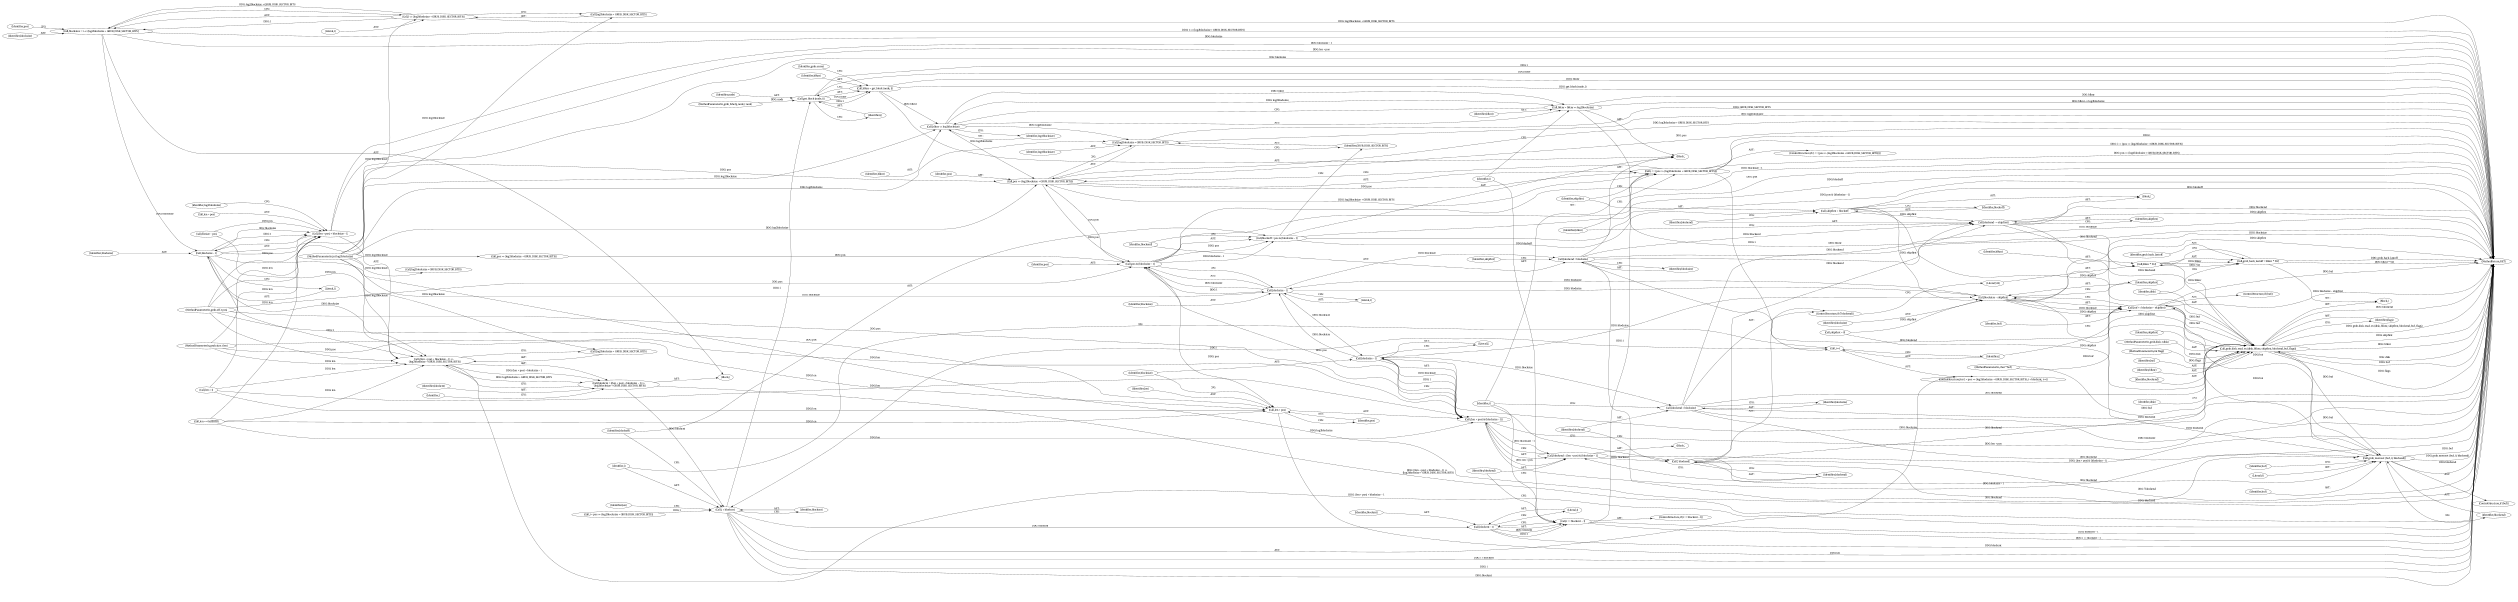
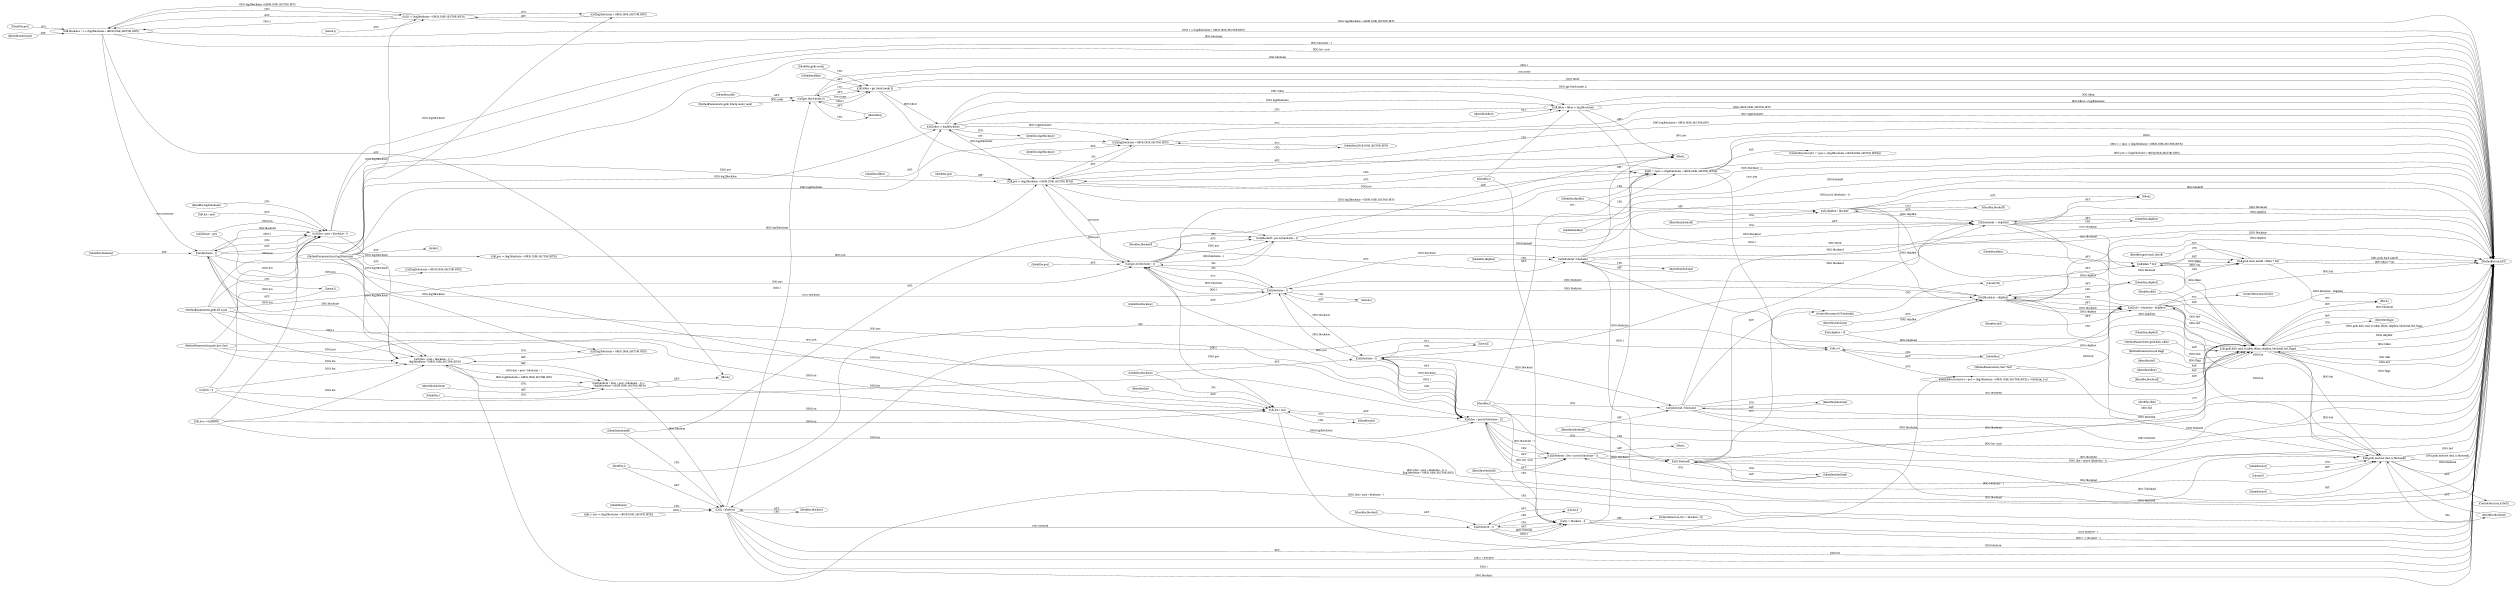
edge "(Call,blockoff = pos & (blocksize - 1))" -> "(Identifier,GRUB_DISK_SECTOR_BITS)": now "(Call,blockoff = pos & (blocksize - 1))" -> "(Call,pos & (blocksize - 1))"
node "1000105": added
